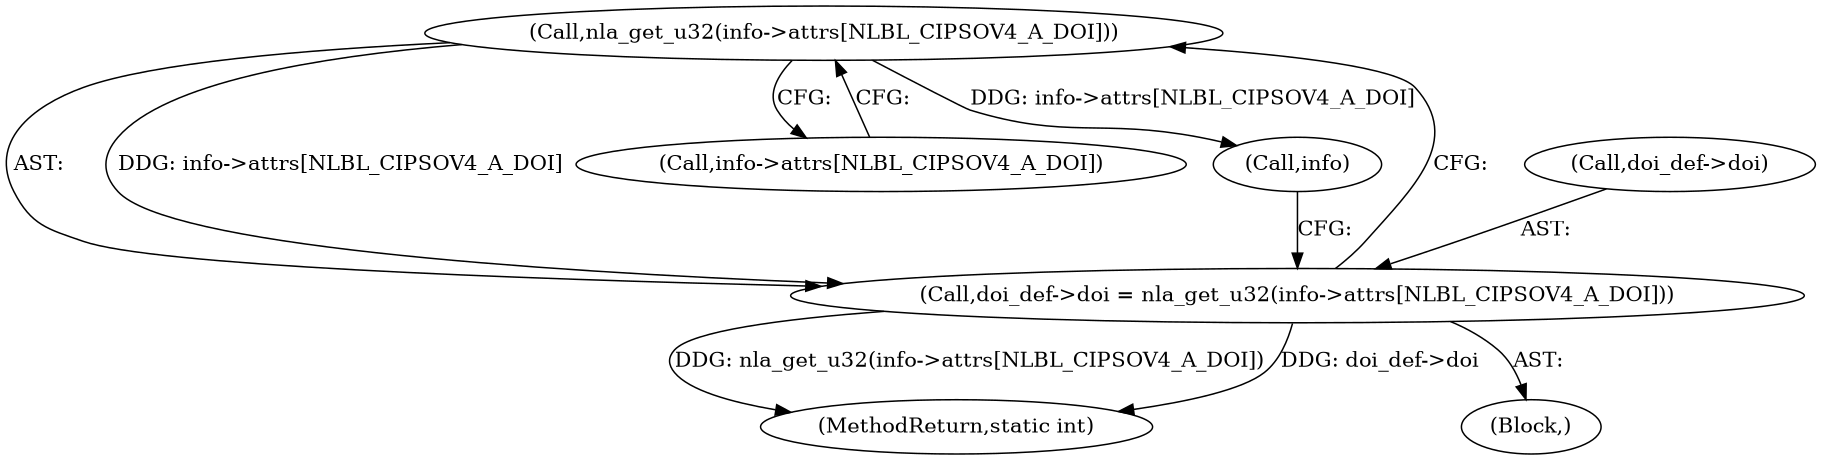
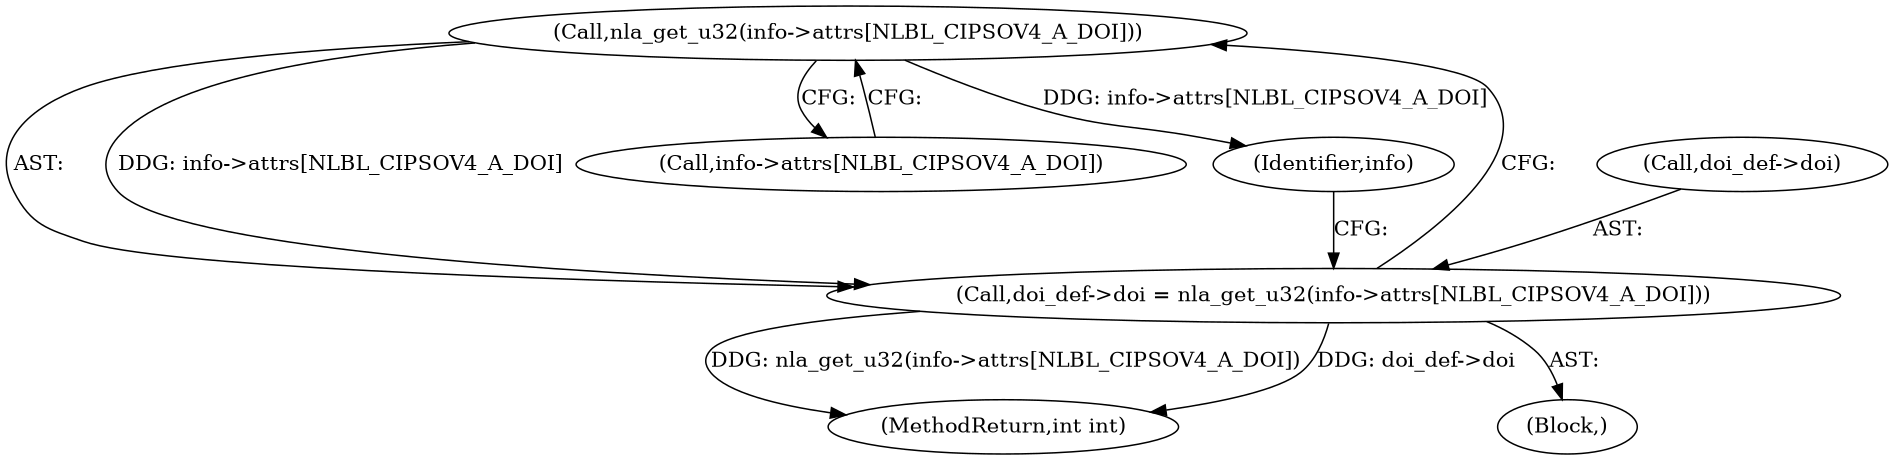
node "(Call,info)": label "(Call,info)" -> "(Identifier,info)"
node "(MethodReturn,static int)": label "(MethodReturn,static int)" -> "(MethodReturn,int int)"
